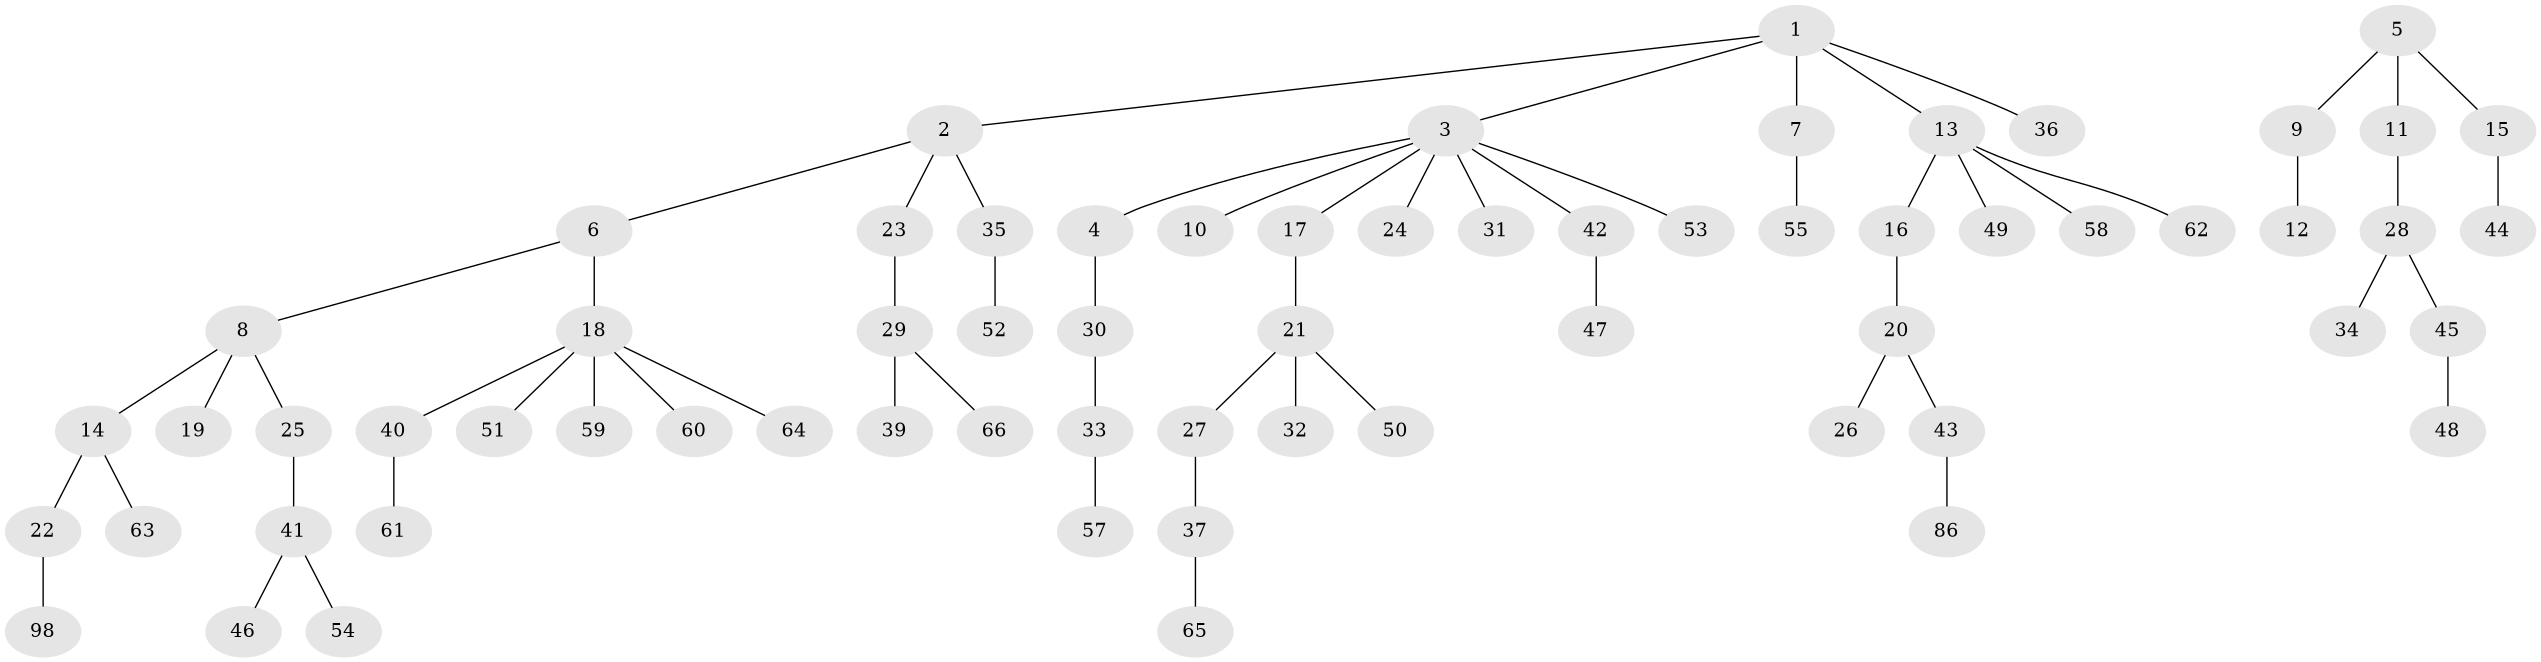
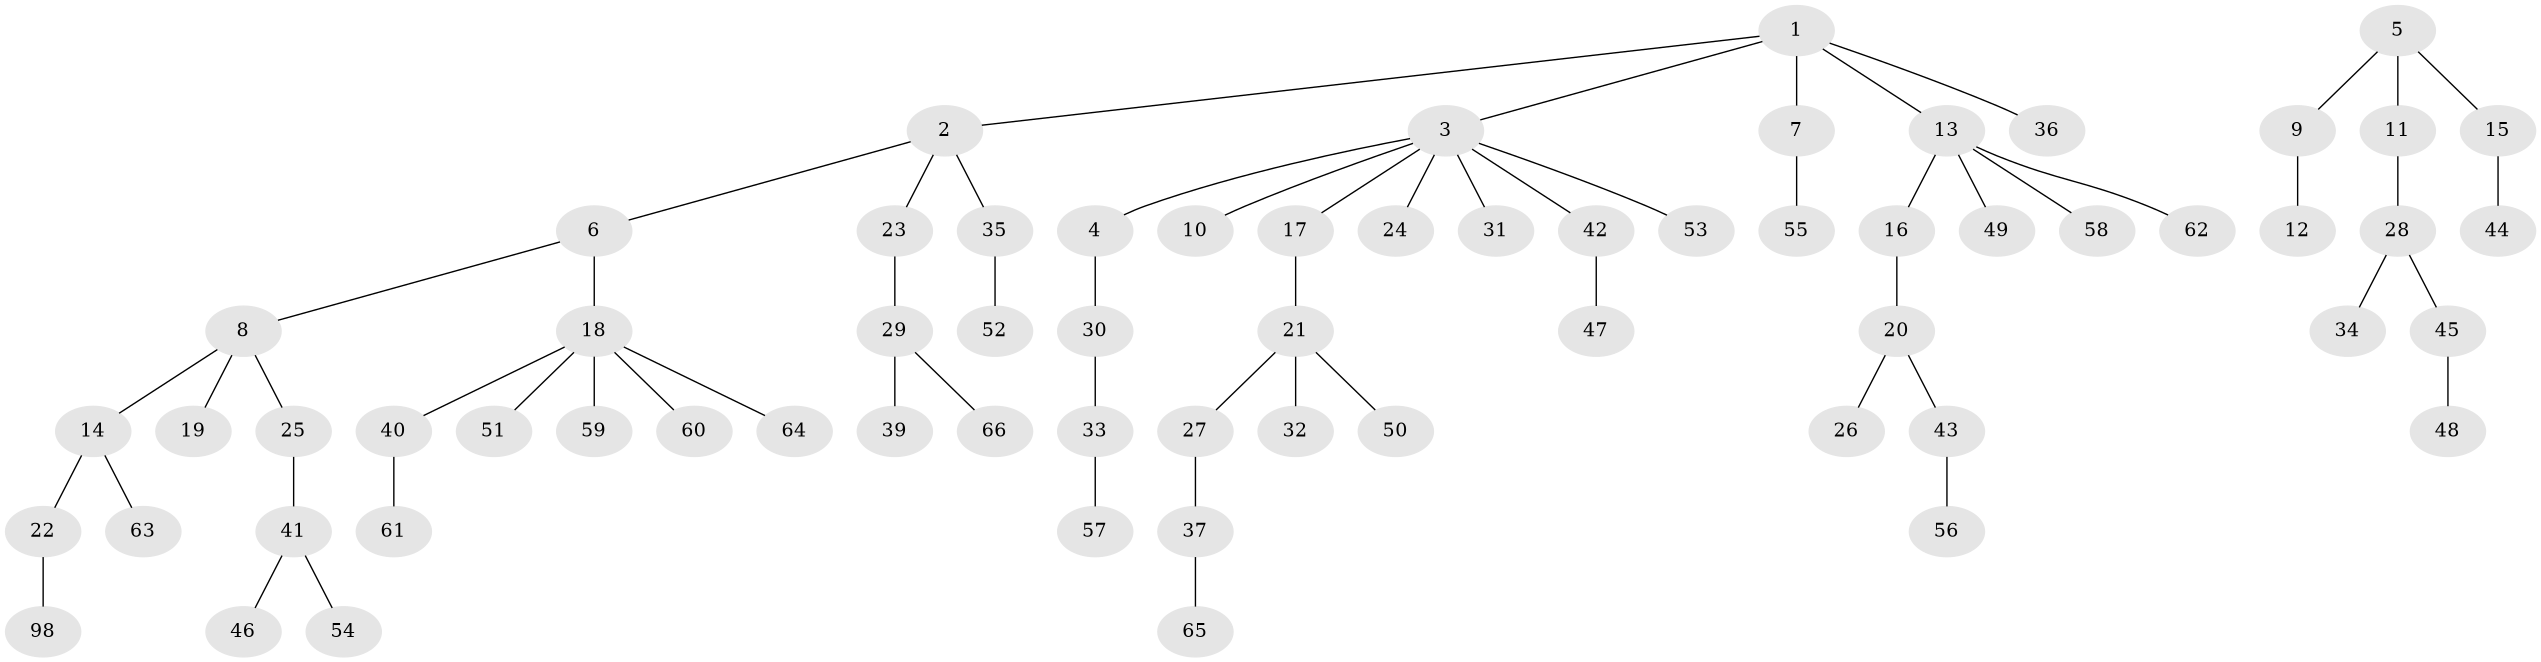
node "86": label "86" -> "56"
